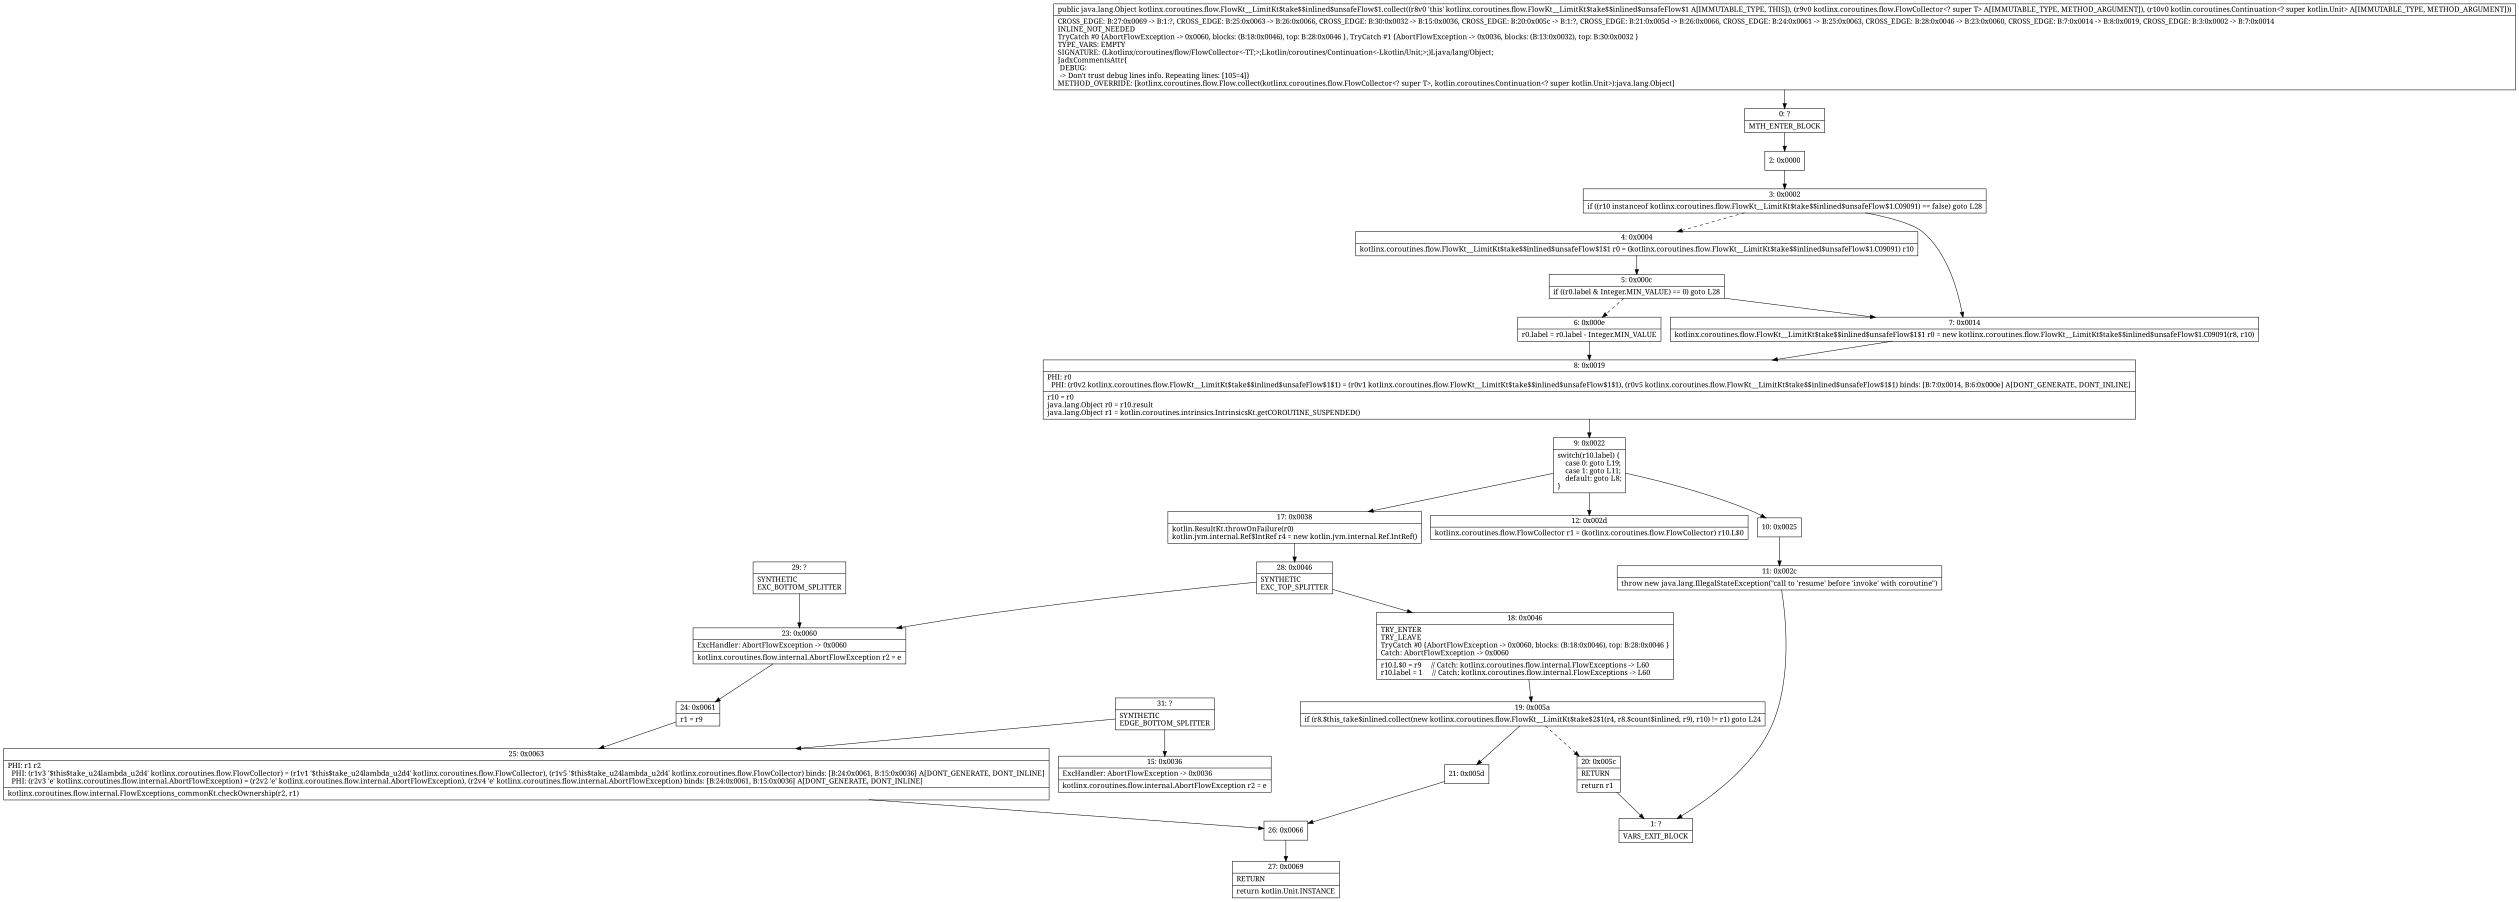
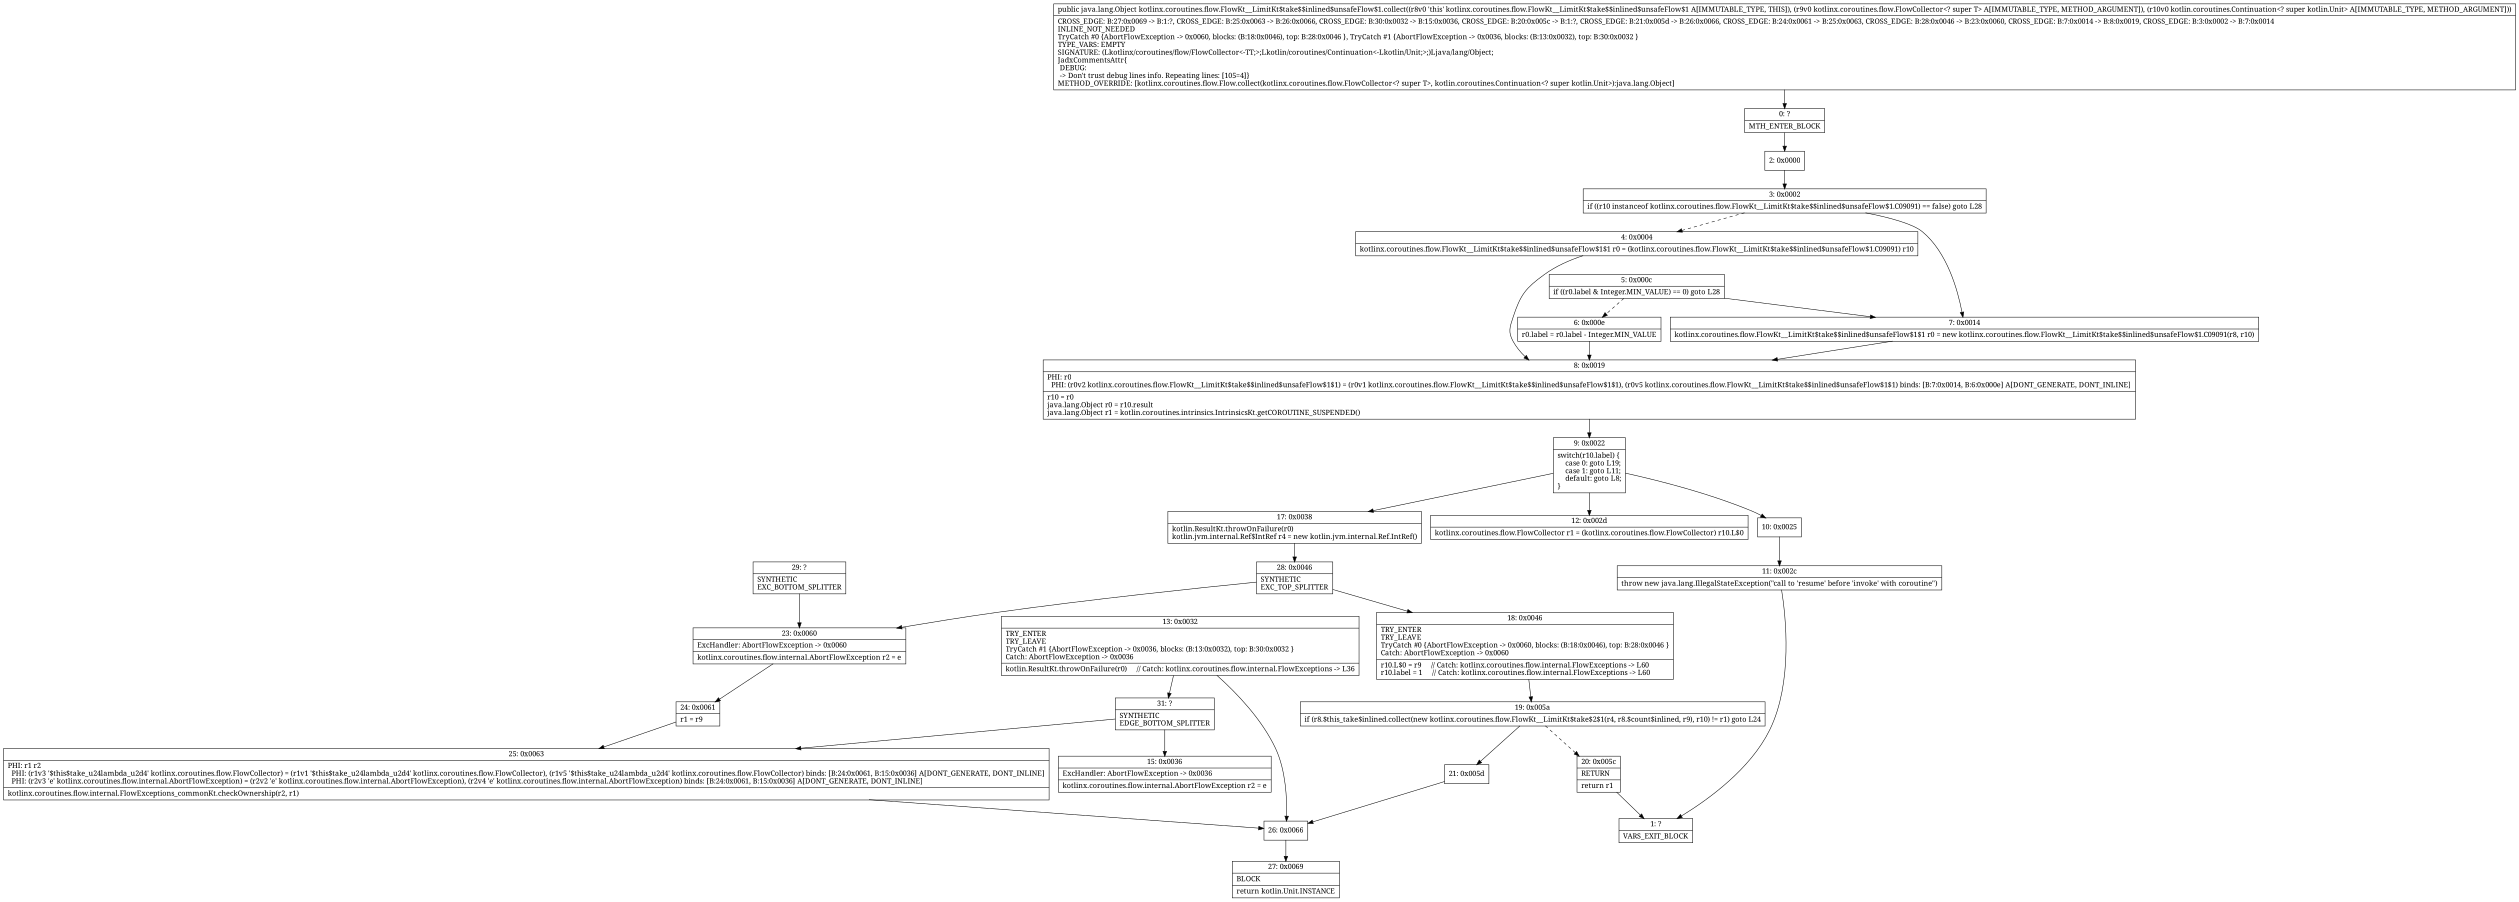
edge "4: 0x0004" -> "5: 0x000c": now "4: 0x0004" -> "8: 0x0019"
node "13: 0x0032": added
node "27: 0x0069": text "RETURN" -> "BLOCK"
